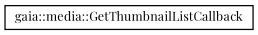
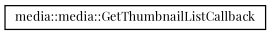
node "gaia::media::GetThumbnailListCallback": label "gaia::media::GetThumbnailListCallback" -> "media::media::GetThumbnailListCallback"
